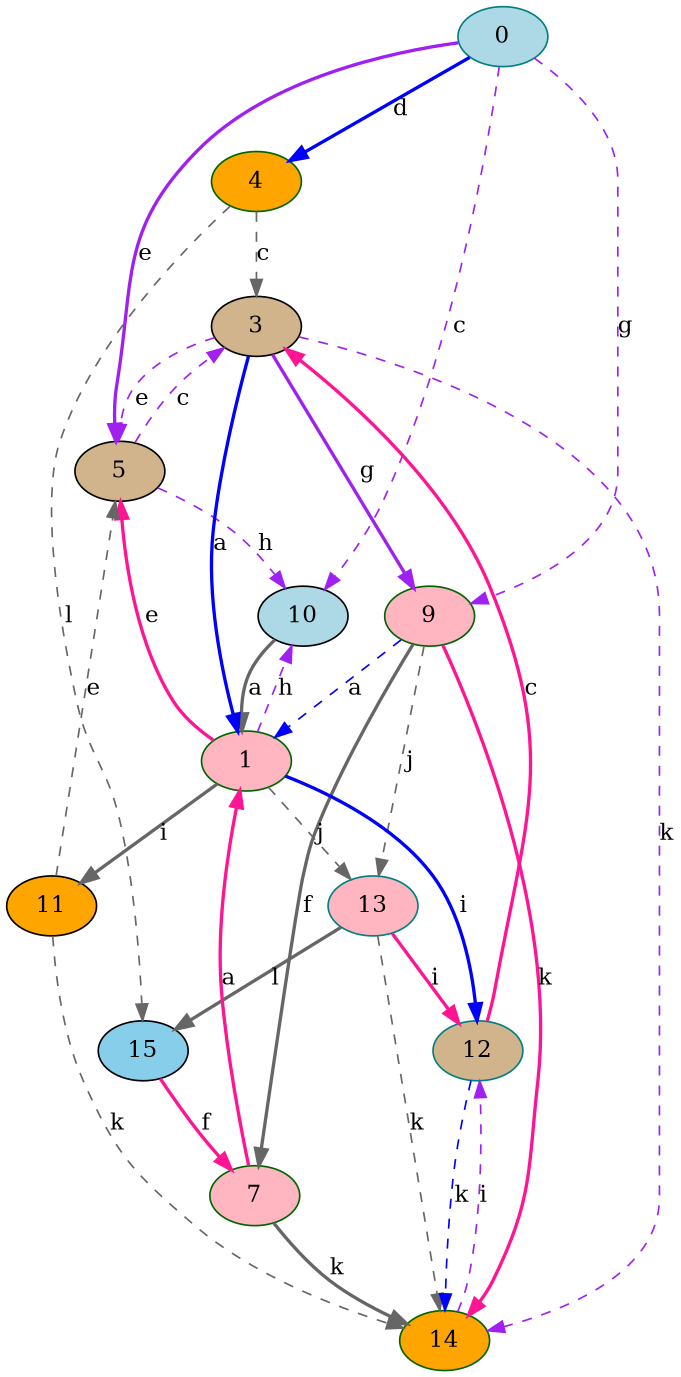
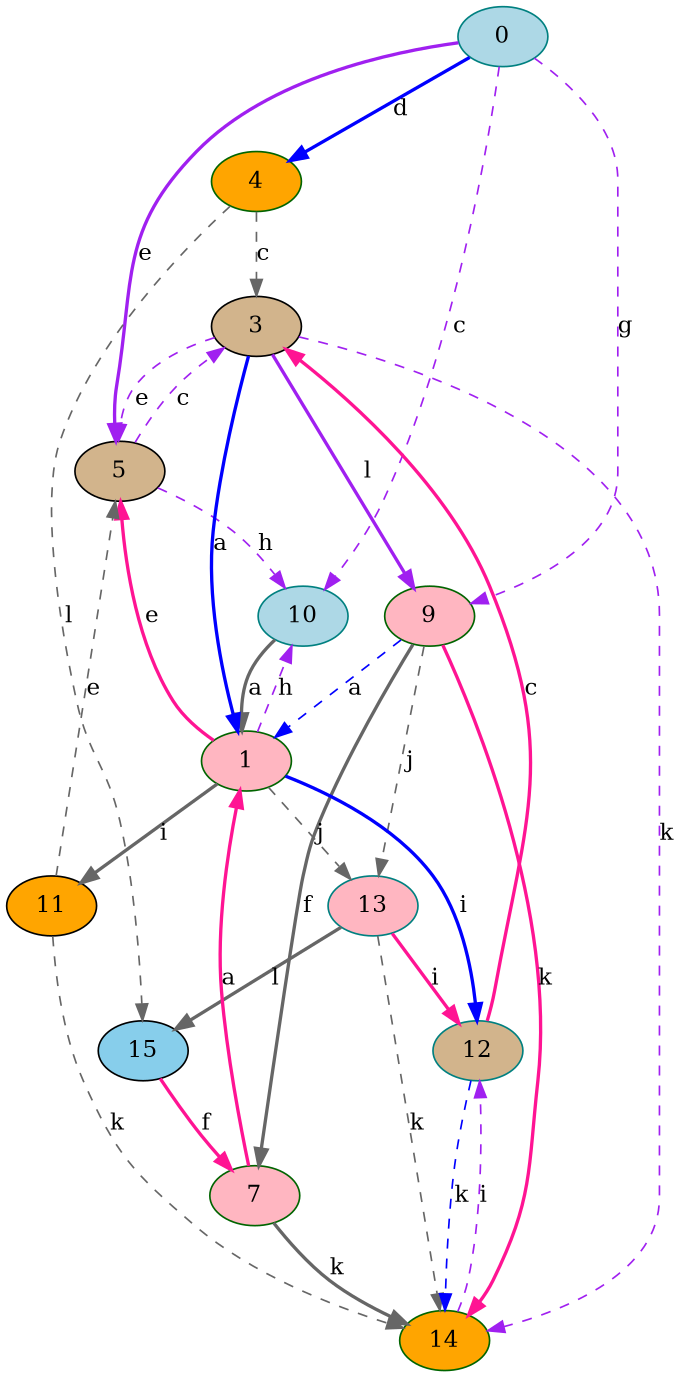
edge "3" -> "9": label "g" -> "l"
node "10": color black -> teal
